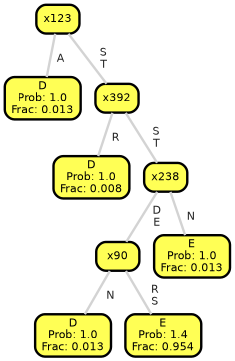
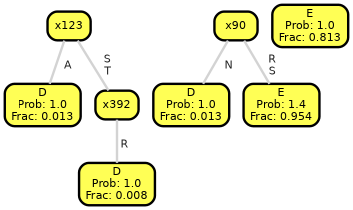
node "x238": removed
node "E Prob: 1.0 Frac: 0.013": label "E Prob: 1.0 Frac: 0.013" -> "E Prob: 1.0 Frac: 0.813"
